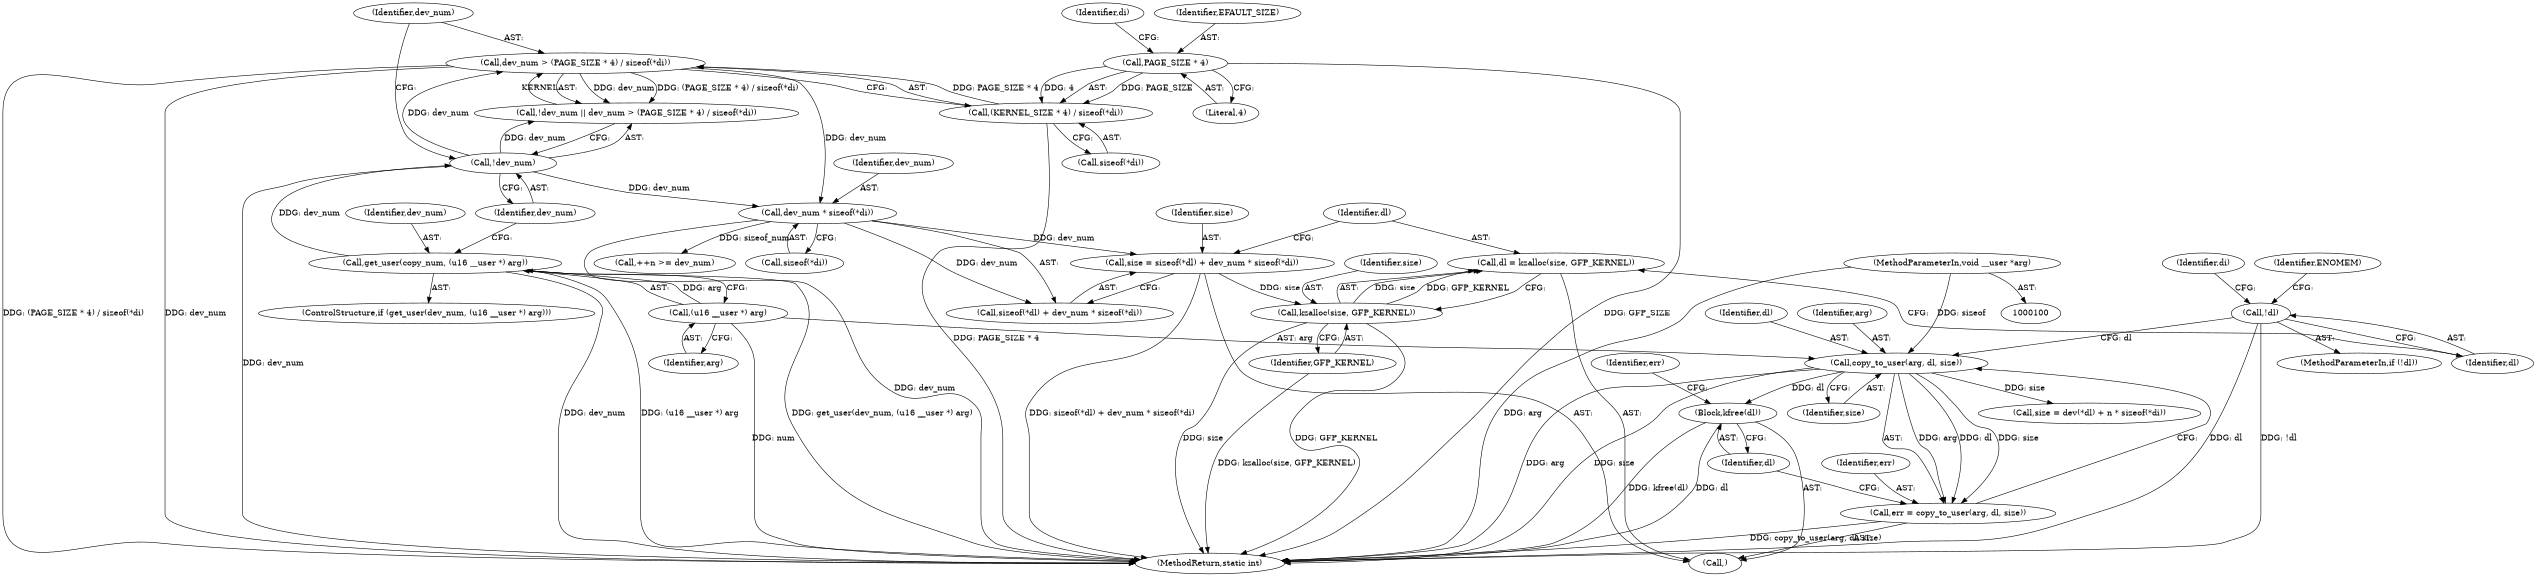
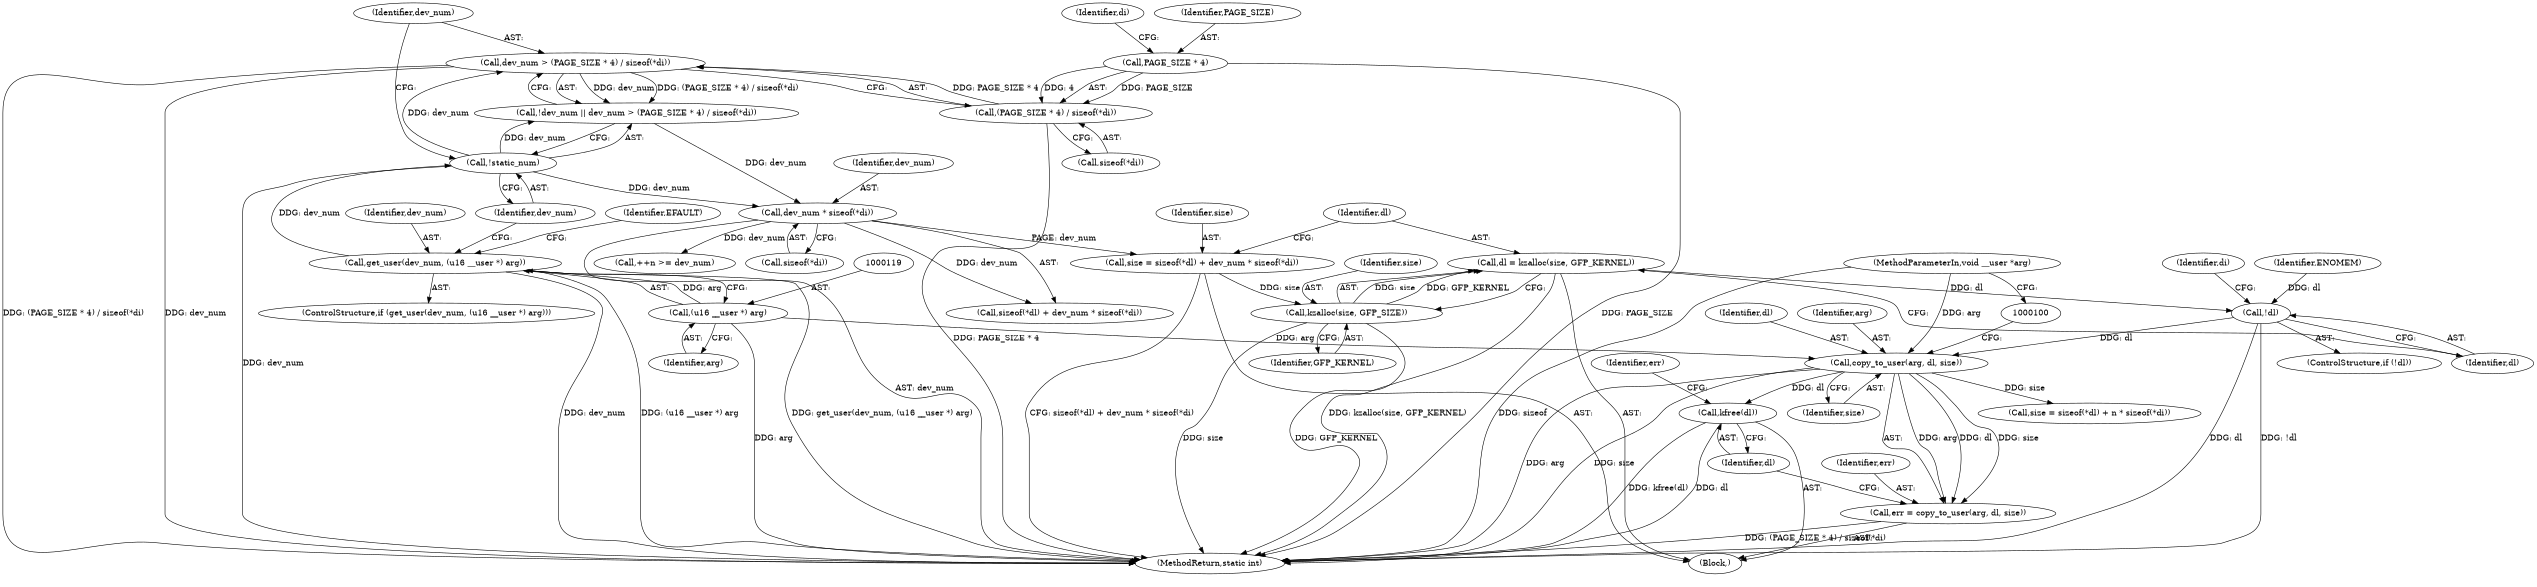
node "(Identifier,EFAULT_SIZE)": label "(Identifier,EFAULT_SIZE)" -> "(Identifier,PAGE_SIZE)"
edge "(Call,dev_num > (PAGE_SIZE * 4) / sizeof(*di))" -> "(Call,dev_num * sizeof(*di))": now "(Call,!dev_num || dev_num > (PAGE_SIZE * 4) / sizeof(*di))" -> "(Call,dev_num * sizeof(*di))"
edge "(Call,!dev_num || dev_num > (PAGE_SIZE * 4) / sizeof(*di))" -> "(Call,dev_num > (PAGE_SIZE * 4) / sizeof(*di))": label "KERNEL: " -> "CFG: "
node "(Call,(KERNEL_SIZE * 4) / sizeof(*di))": label "(Call,(KERNEL_SIZE * 4) / sizeof(*di))" -> "(Call,(PAGE_SIZE * 4) / sizeof(*di))"
node "(Literal,4)": removed
node "(Call,!dev_num)": label "(Call,!dev_num)" -> "(Call,!static_num)"
node "(Identifier,EFAULT)": added
edge "(Call,dev_num * sizeof(*di))" -> "(Call,++n >= dev_num)": label "DDG: sizeof_num" -> "DDG: dev_num"
edge "(Call,dev_num * sizeof(*di))" -> "(Call,size = sizeof(*dl) + dev_num * sizeof(*di))": label "DDG: dev_num" -> "PAGE: dev_num"
node "(Call,get_user(copy_num, (u16 __user *) arg))": label "(Call,get_user(copy_num, (u16 __user *) arg))" -> "(Call,get_user(dev_num, (u16 __user *) arg))"
node "1000119": added
edge "(Call,sizeof(*dl) + dev_num * sizeof(*di))" -> "(Call,size = sizeof(*dl) + dev_num * sizeof(*di))": removed, label "AST:"
edge "(Call,size = sizeof(*dl) + dev_num * sizeof(*di))" -> "(Call,sizeof(*dl) + dev_num * sizeof(*di))": removed, label "CFG:"
edge "(MethodParameterIn,void __user *arg)" -> "1000100": label "AST: " -> "CFG: "
edge "(Identifier,ENOMEM)" -> "(Call,!dl)": label "CFG: " -> "DDG: dl"
edge "(Call,dl = kzalloc(size, GFP_KERNEL))" -> "(Call,!dl)": added, label "DDG: dl"
node "(Call,kzalloc(size, GFP_KERNEL))": label "(Call,kzalloc(size, GFP_KERNEL))" -> "(Call,kzalloc(size, GFP_SIZE))"
edge "(Call,PAGE_SIZE * 4)" -> "(MethodReturn,static int)": label "DDG: GFP_SIZE" -> "DDG: PAGE_SIZE"
edge "(MethodParameterIn,void __user *arg)" -> "(Call,copy_to_user(arg, dl, size))": label "DDG: sizeof" -> "DDG: arg"
edge "(Call,(u16 __user *) arg)" -> "(Call,copy_to_user(arg, dl, size))": label "AST: arg" -> "DDG: arg"
edge "(Call,!dl)" -> "(Call,copy_to_user(arg, dl, size))": label "CFG: dl" -> "DDG: dl"
node "(MethodParameterIn,if (!dl))": label "(MethodParameterIn,if (!dl))" -> "(ControlStructure,if (!dl))"
edge "(Call,dev_num * sizeof(*di))" -> "(MethodReturn,static int)": label "DDG: dev_num" -> "AST: dev_num"
edge "(Call,size = sizeof(*dl) + dev_num * sizeof(*di))" -> "(MethodReturn,static int)": label "DDG: sizeof(*dl) + dev_num * sizeof(*di)" -> "CFG: sizeof(*dl) + dev_num * sizeof(*di)"
edge "(MethodParameterIn,void __user *arg)" -> "(MethodReturn,static int)": label "DDG: arg" -> "DDG: sizeof"
node "(Block,kfree(dl))": label "(Block,kfree(dl))" -> "(Call,kfree(dl))"
node "(Call,size = dev(*dl) + n * sizeof(*di))": label "(Call,size = dev(*dl) + n * sizeof(*di))" -> "(Call,size = sizeof(*dl) + n * sizeof(*di))"
edge "(Call,err = copy_to_user(arg, dl, size))" -> "(Call,copy_to_user(arg, dl, size))": now "1000100" -> "(Call,copy_to_user(arg, dl, size))"
edge "(Call,(u16 __user *) arg)" -> "(MethodReturn,static int)": label "DDG: num" -> "DDG: arg"
edge "(Identifier,GFP_KERNEL)" -> "(MethodReturn,static int)": now "(Call,dl = kzalloc(size, GFP_KERNEL))" -> "(MethodReturn,static int)"
edge "(Call,err = copy_to_user(arg, dl, size))" -> "(MethodReturn,static int)": label "DDG: copy_to_user(arg, dl, size)" -> "DDG: (PAGE_SIZE * 4) / sizeof(*di)"
node "(Call,)": label "(Call,)" -> "(Block,)"
